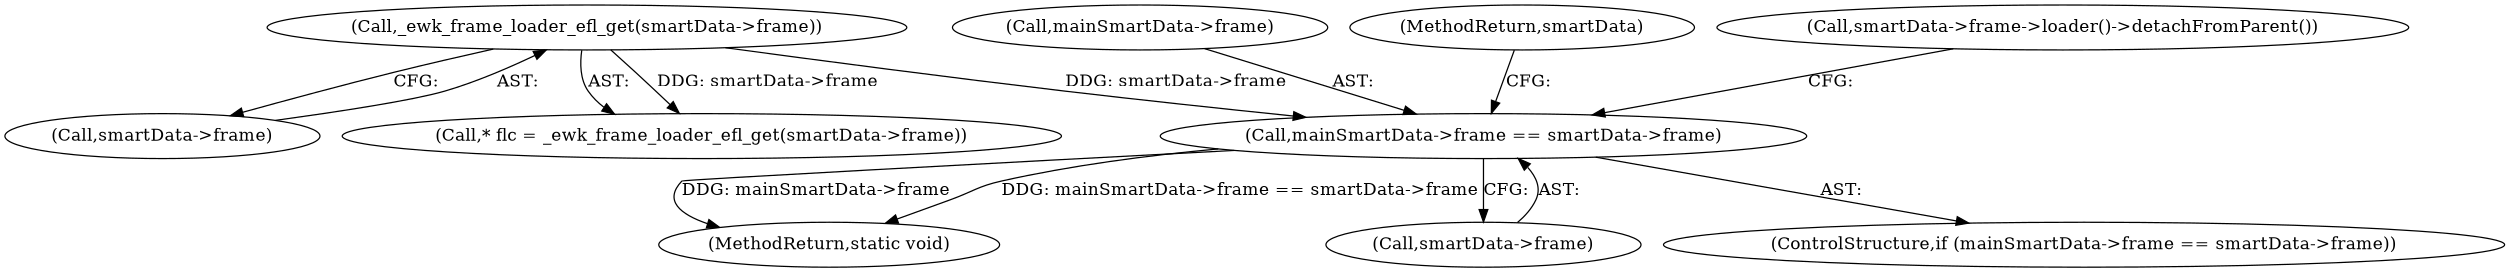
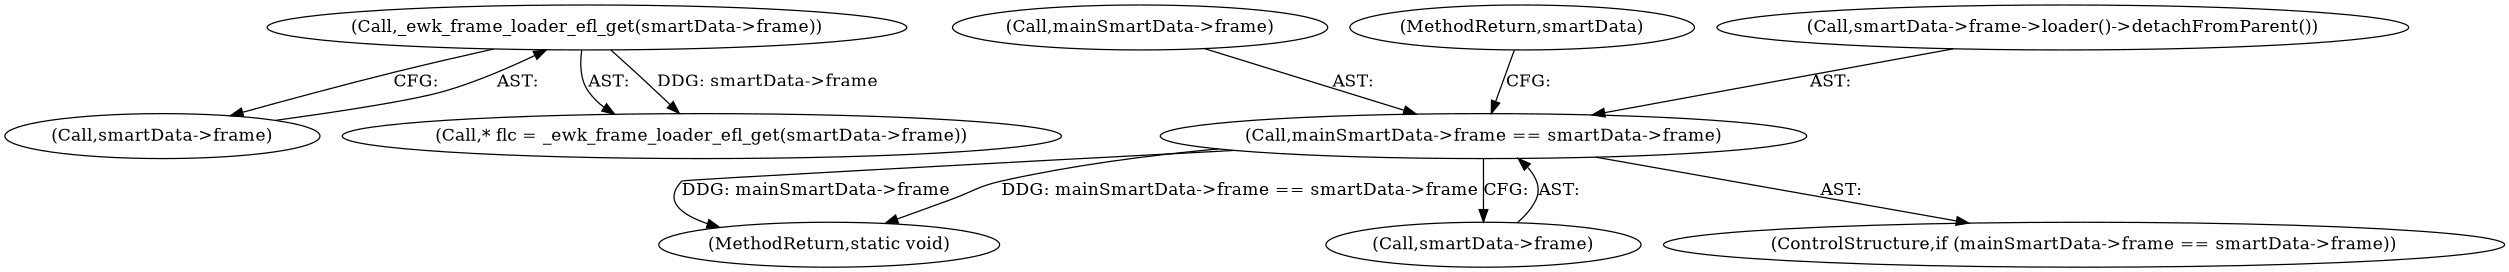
edge "(Call,smartData->frame->loader()->detachFromParent())" -> "(Call,mainSmartData->frame == smartData->frame)": label "CFG: " -> "AST: "
edge "(Call,_ewk_frame_loader_efl_get(smartData->frame))" -> "(Call,mainSmartData->frame == smartData->frame)": removed, label "DDG: smartData->frame"
